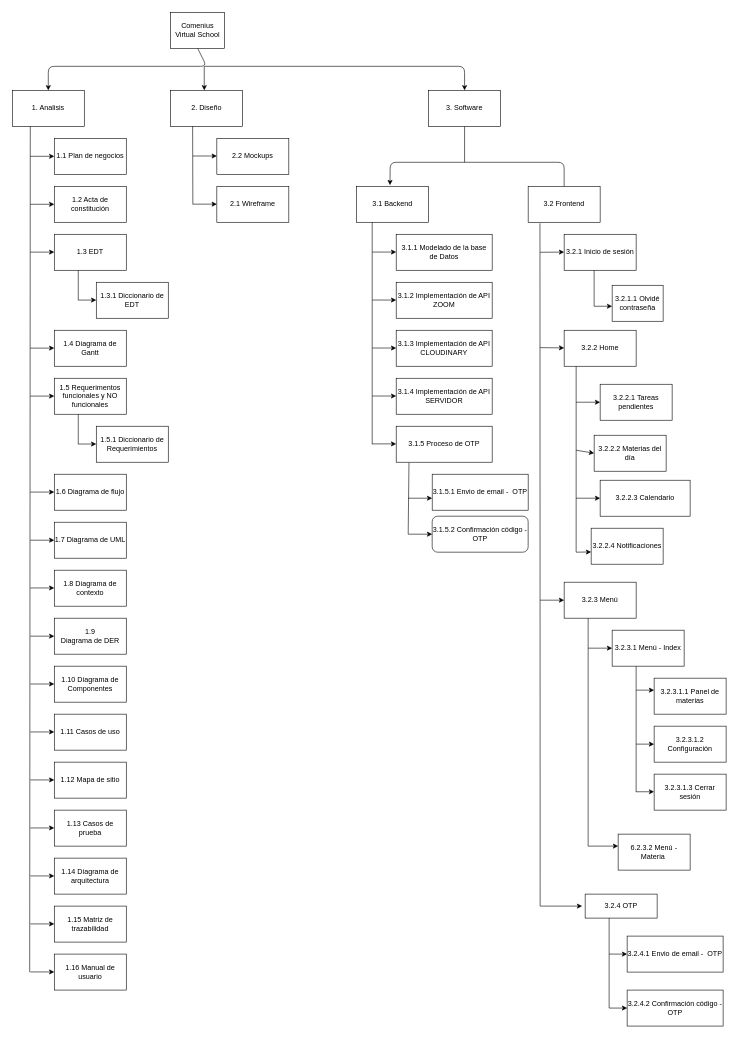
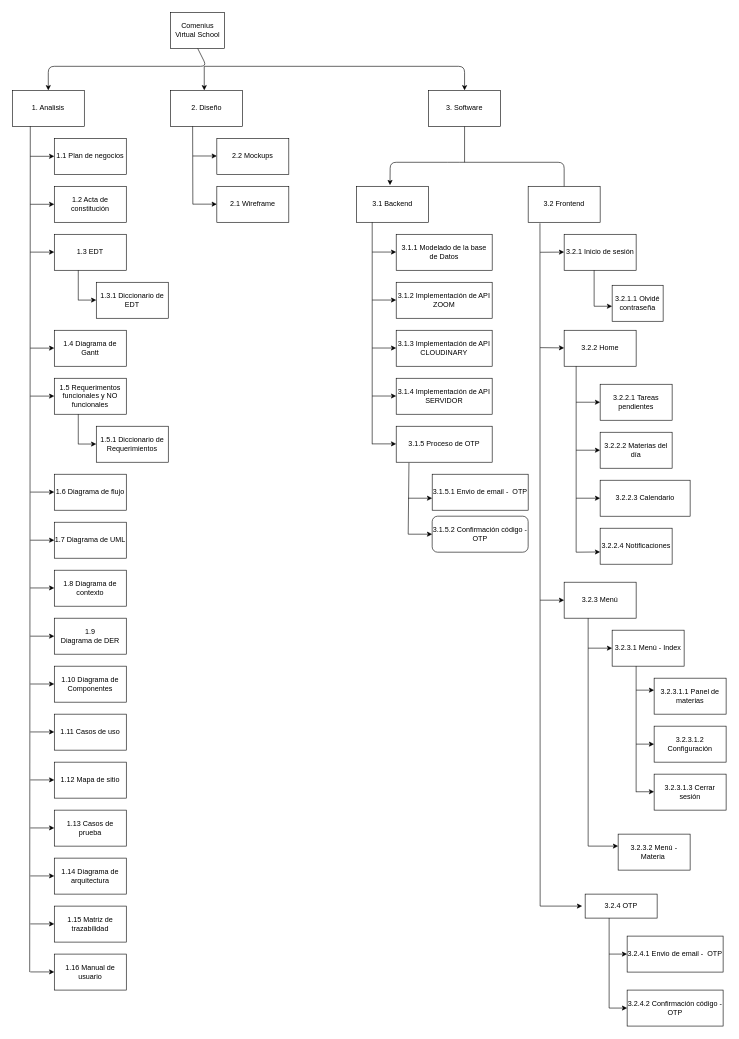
node "3.2.2.2 Materias del día": moved (630, 453) -> (636, 450)
node "3.2.2.4 Notificaciones": moved (627, 546) -> (636, 546)
node "6.2.3.2 Menú - Materia": label "6.2.3.2 Menú - Materia" -> "3.2.3.2 Menú - Materia"
